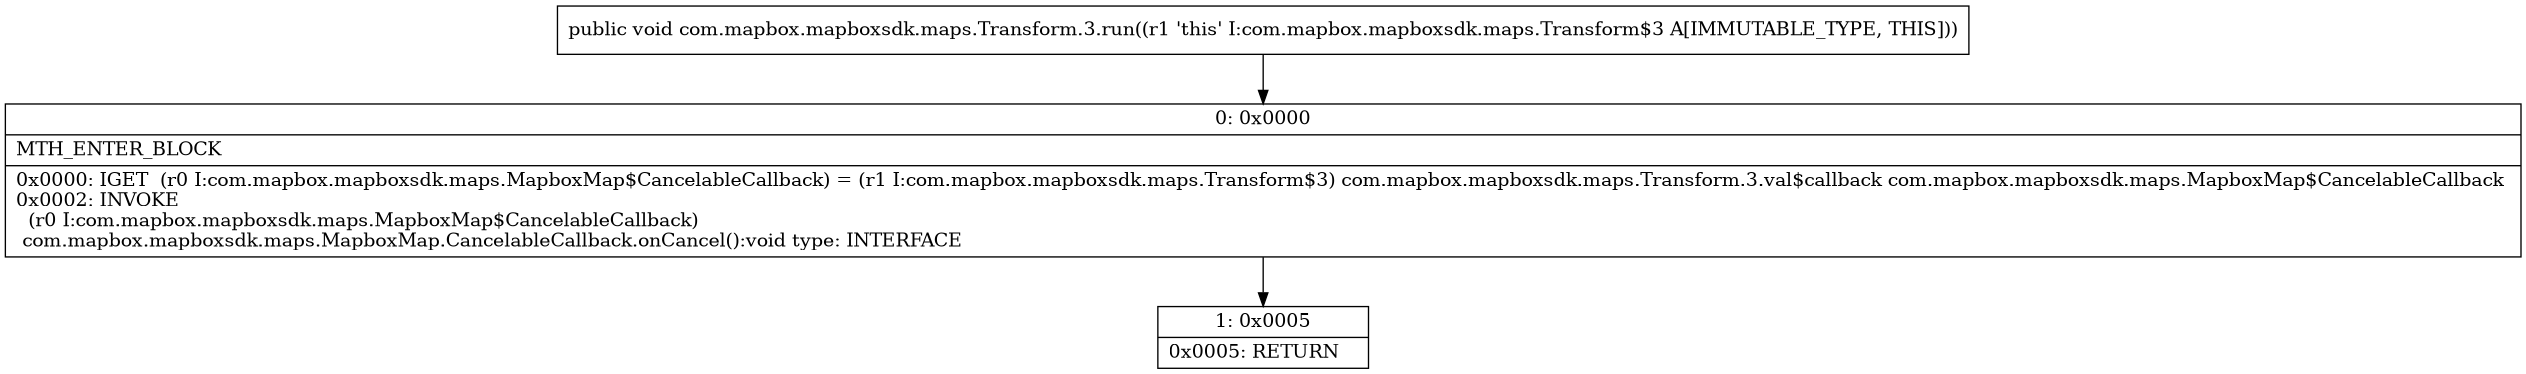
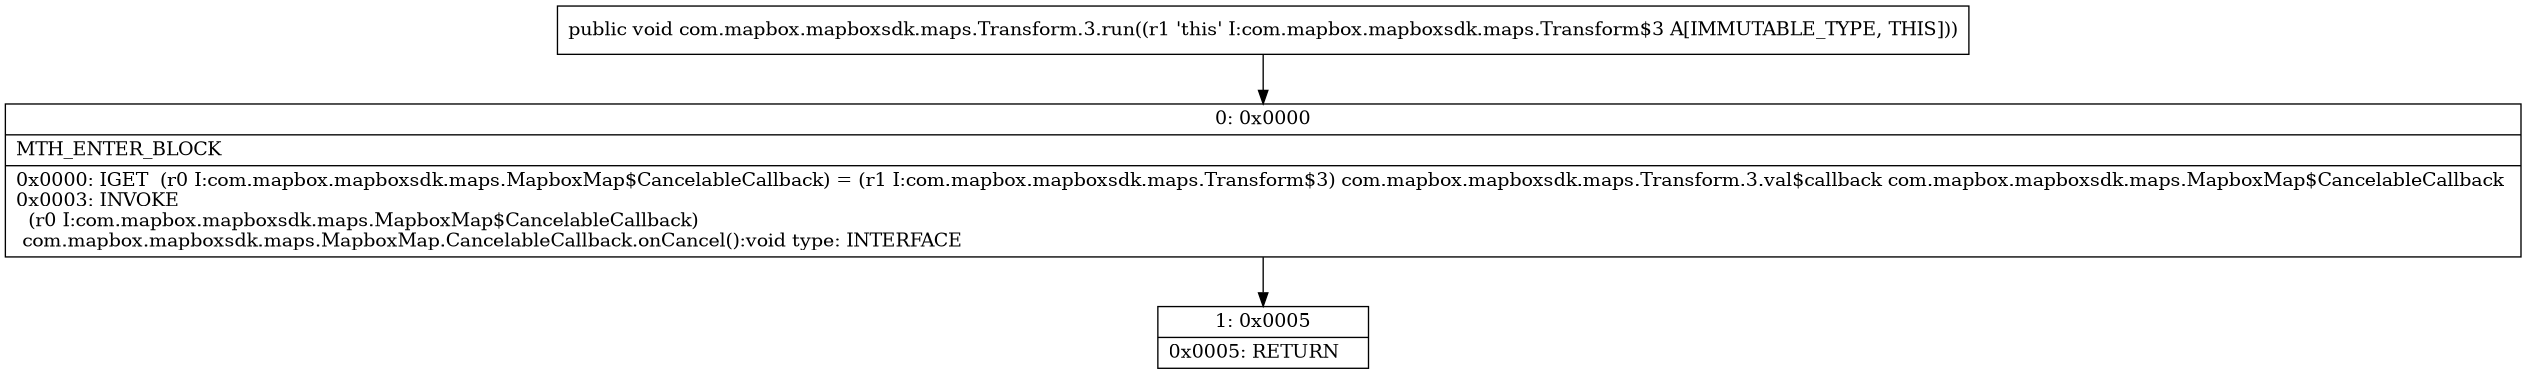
node "0: 0x0000": text "0x0002: INVOKE" -> "0x0003: INVOKE"
